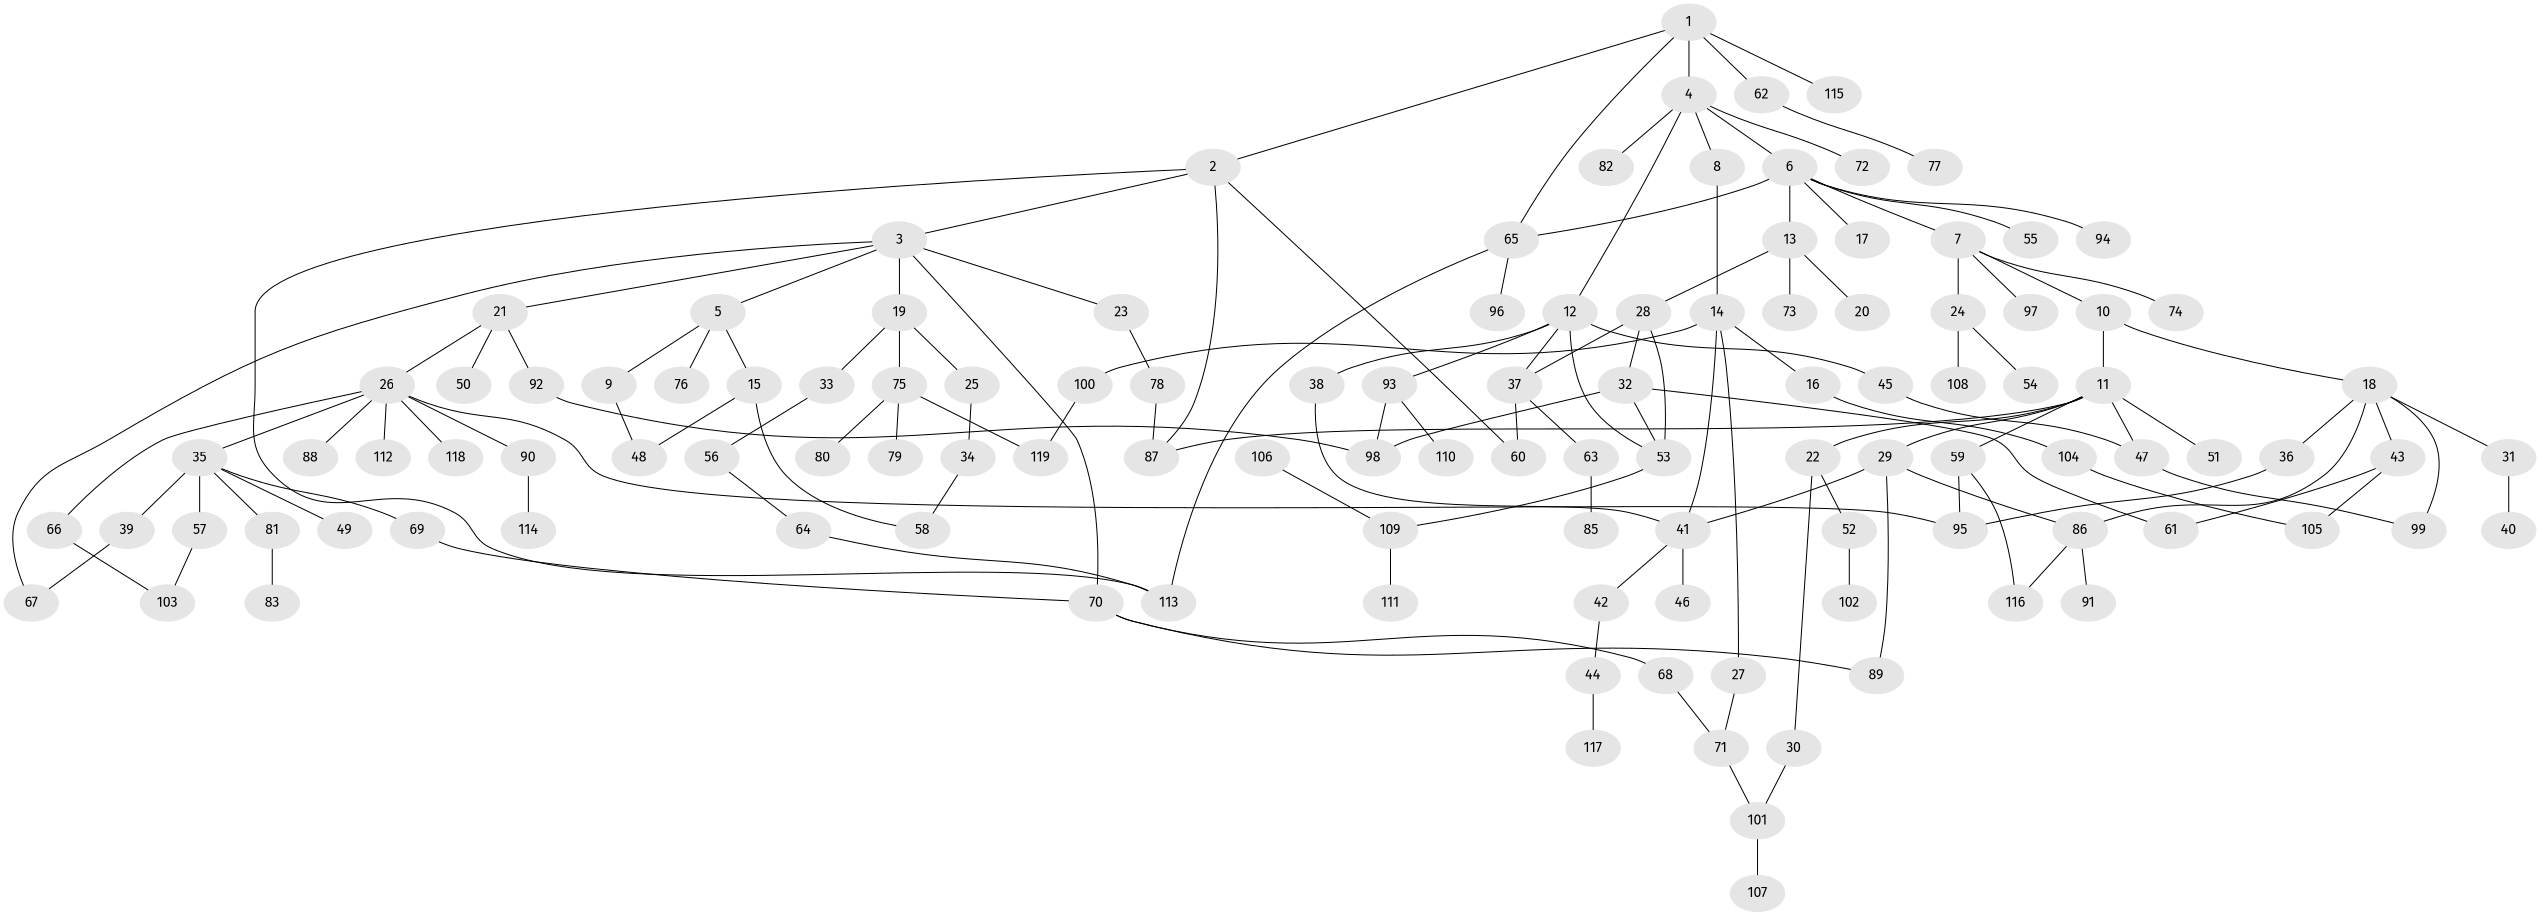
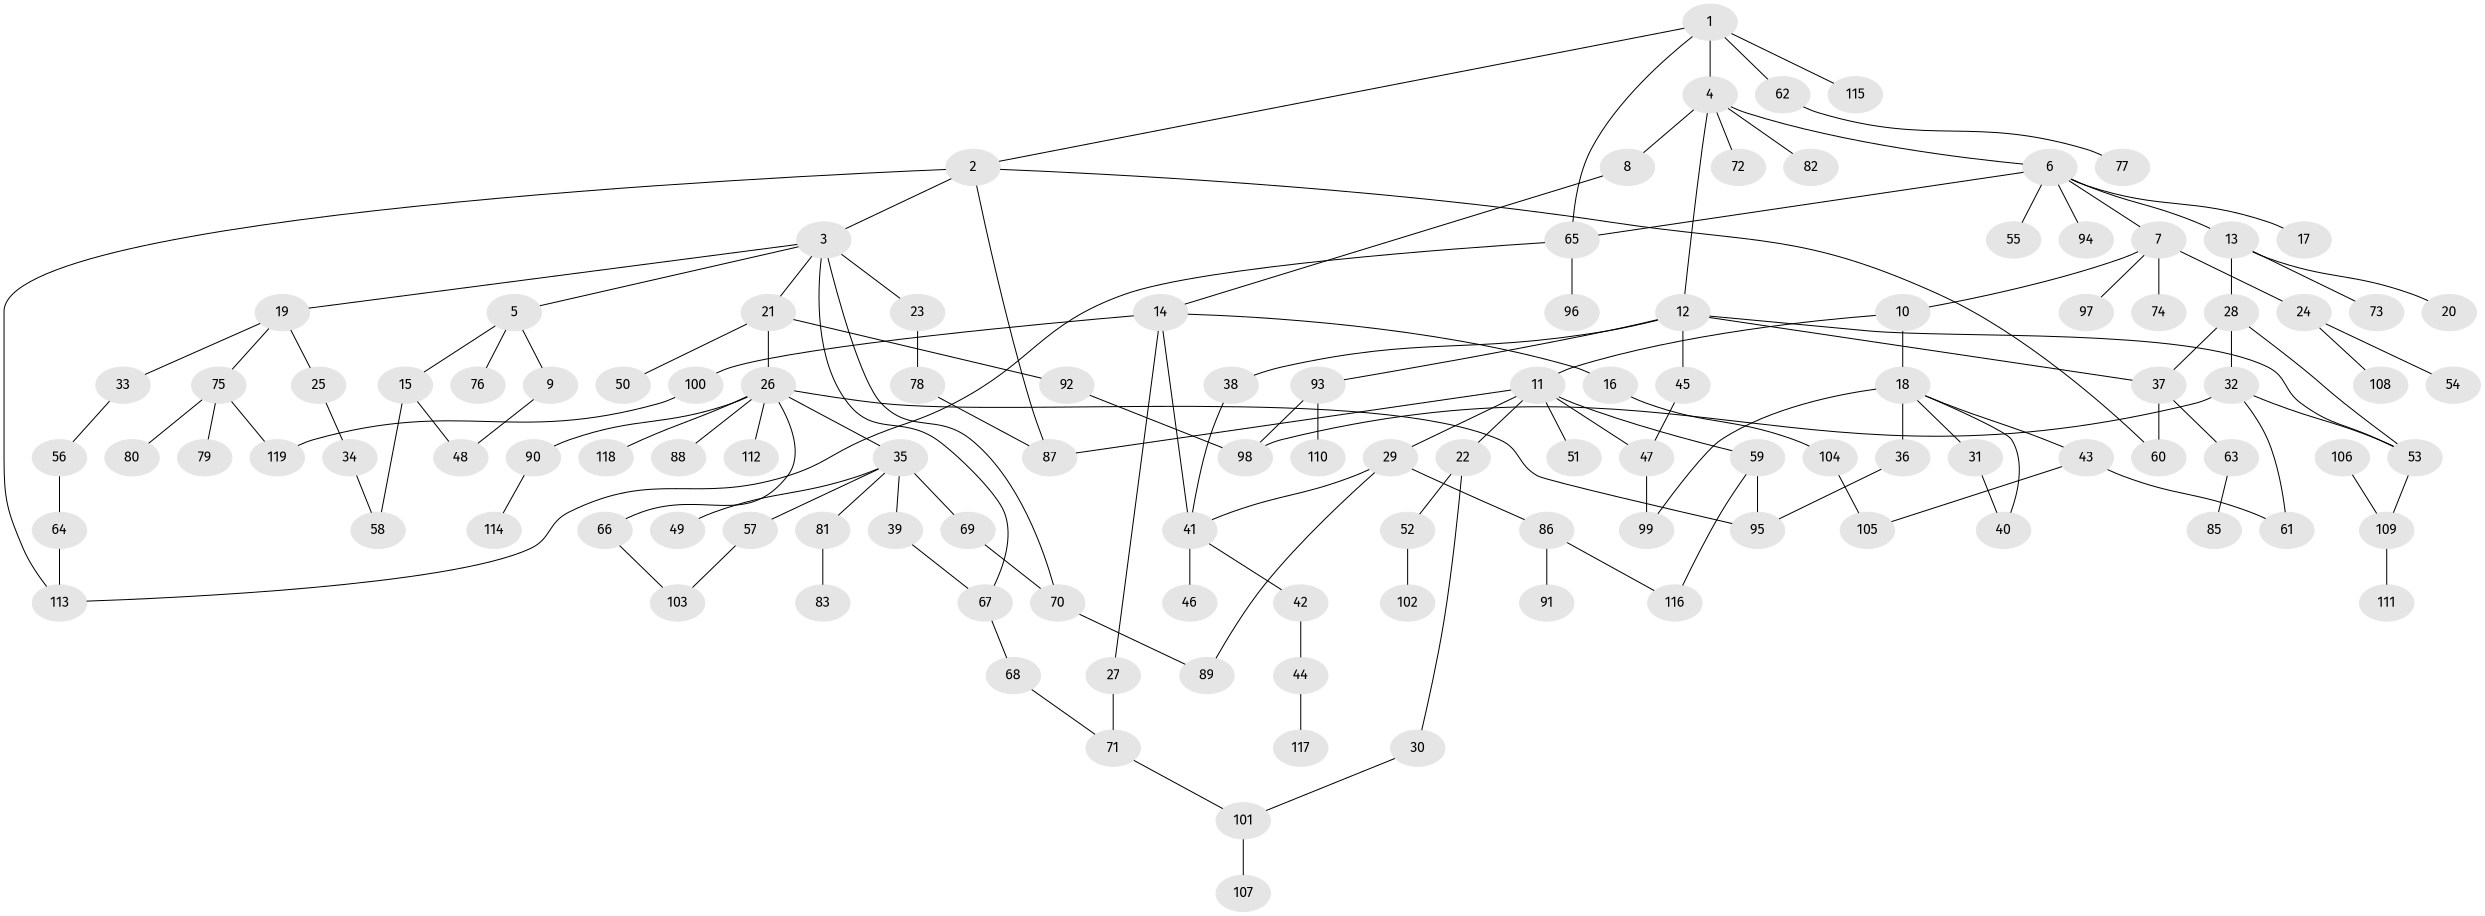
edge "18" -- "86": now "18" -- "40"
edge "70" -- "68": now "67" -- "68"
